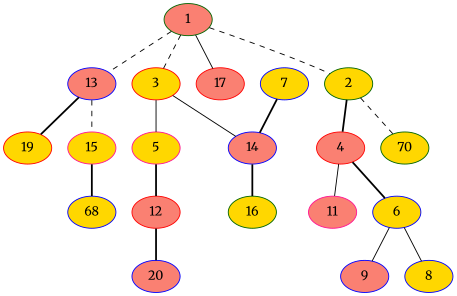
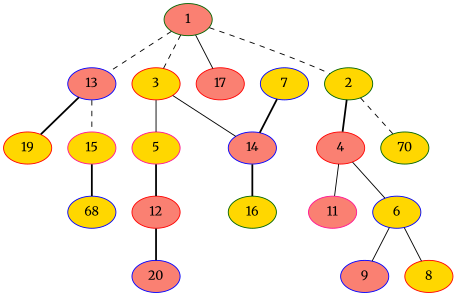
edge "4" -- "6": style bold -> solid
node "8": color blue -> red
